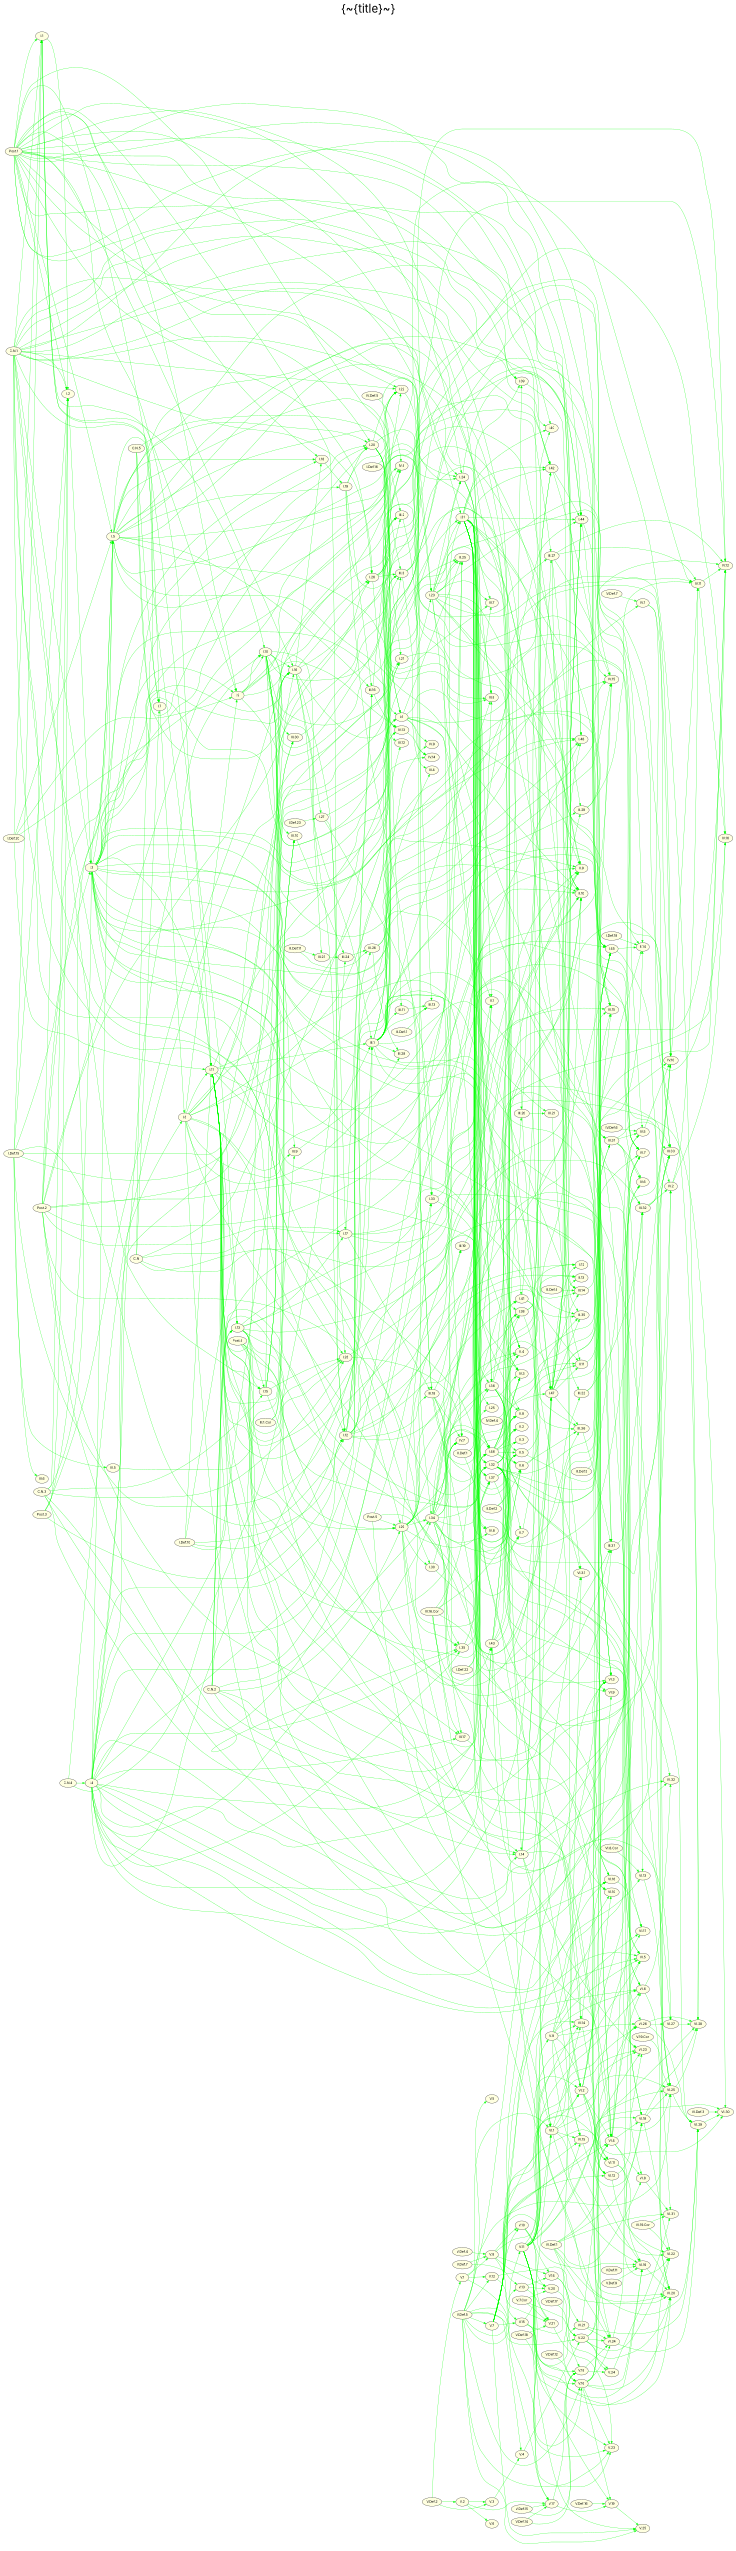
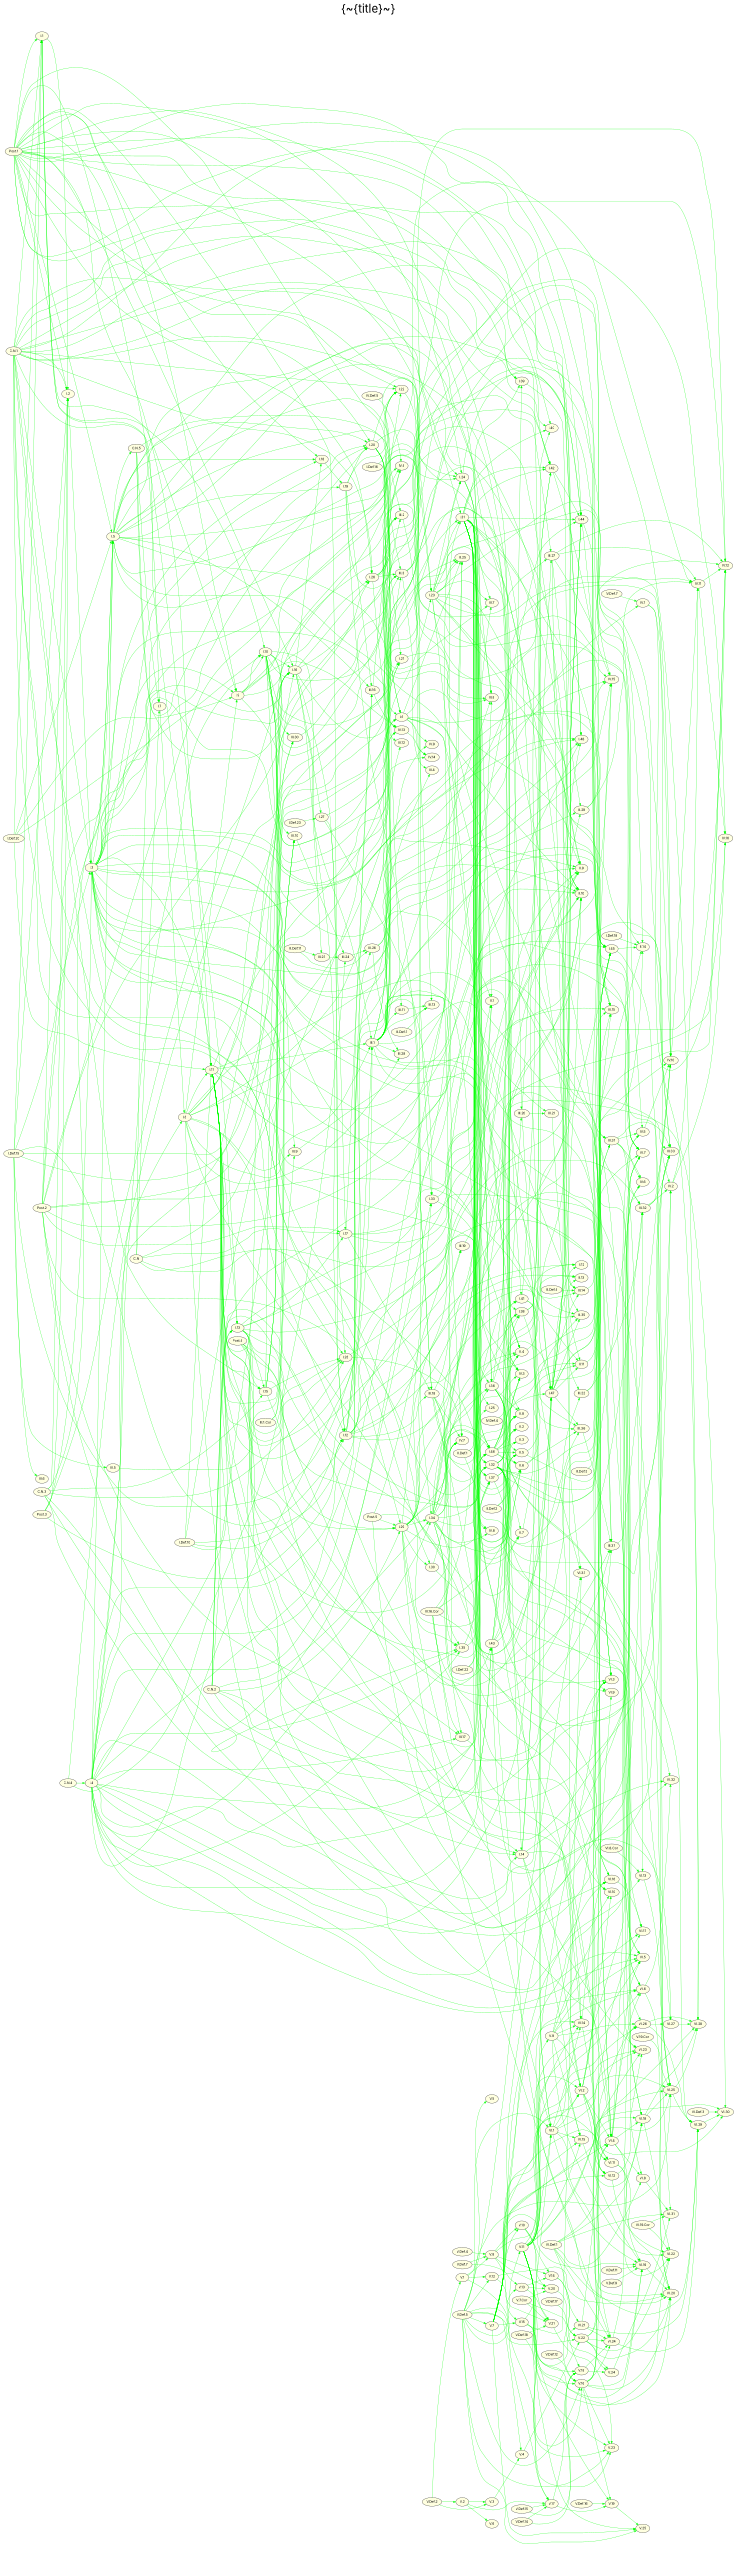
edge "I.5" -> "I.7": now "I.5" -> "C.N.5"
node "IV.Def.6": removed
